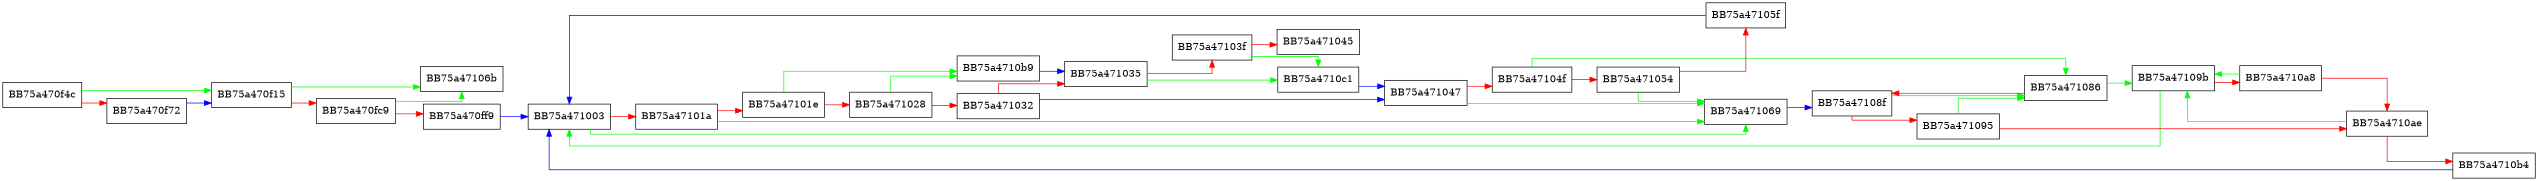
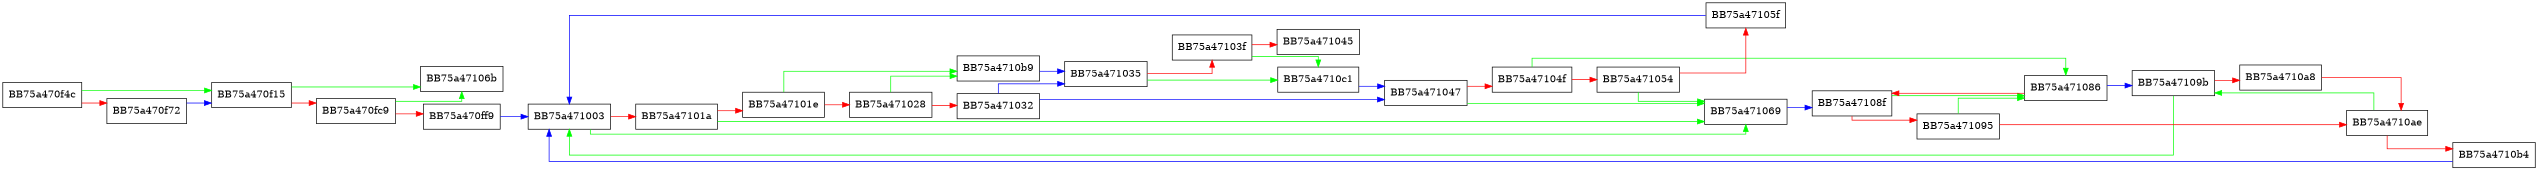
edge "BB75a4710a8" -> "BB75a47109b": removed
edge "BB75a471086" -> "BB75a47109b": color green -> blue
edge "BB75a471032" -> "BB75a471035": color red -> blue
